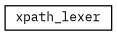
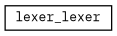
node "xpath_lexer": label "xpath_lexer" -> "lexer_lexer"
